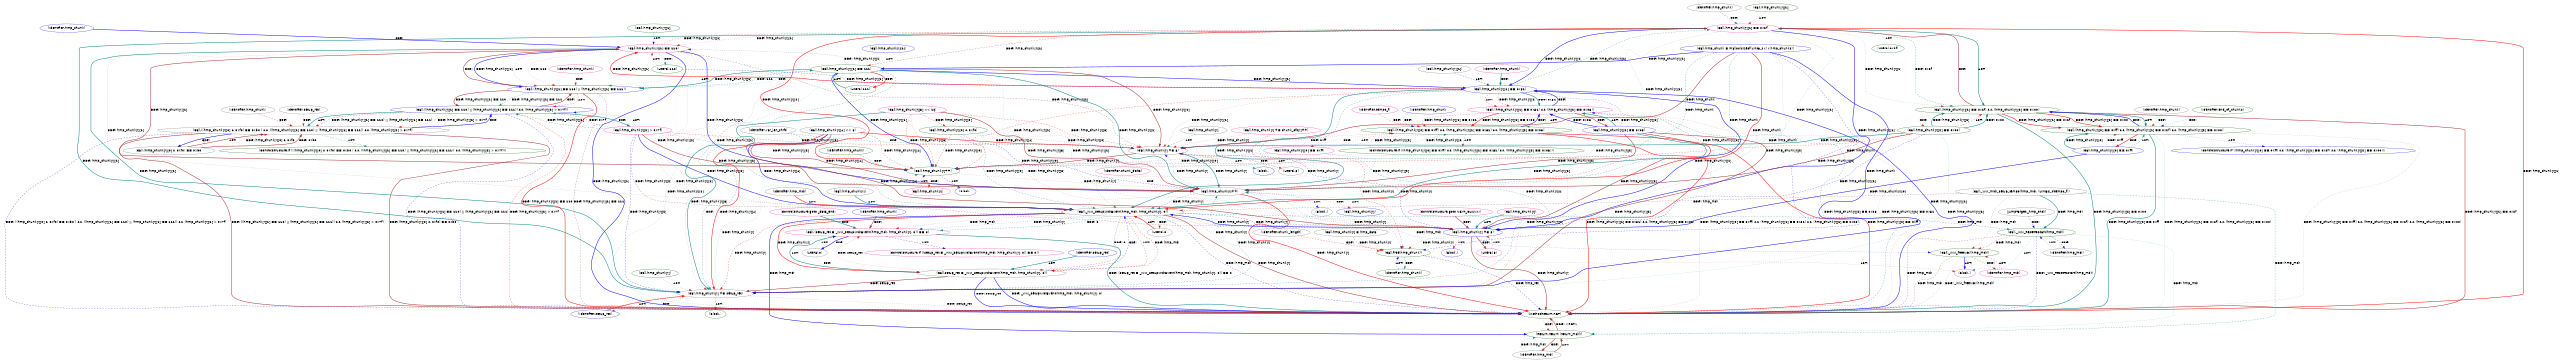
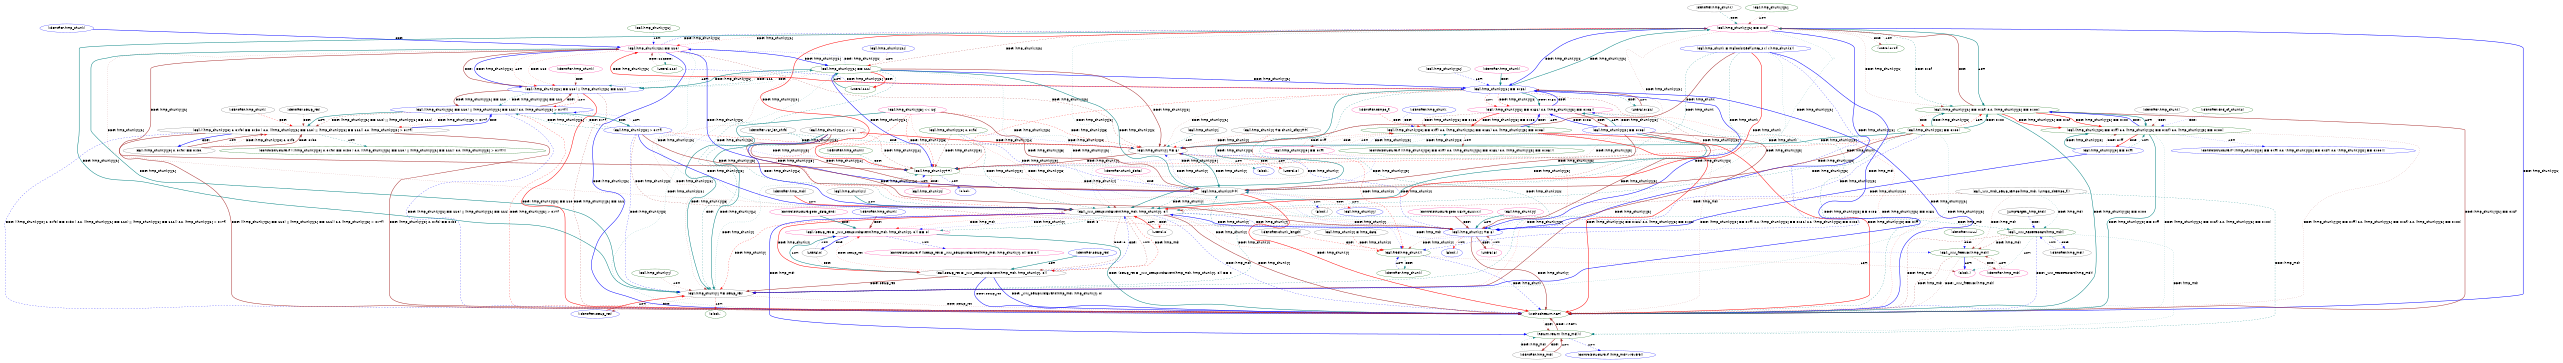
edge "(Call,hmp_chunk[i][1] == 110)" -> "(Call,hmp_chunk[i][1] == 0x2f)": color brown -> blue
edge "(Call,hmp_chunk[i][1] == 0x2f)" -> "(Literal,0x2f)": added, label "CFG:"
edge "(Call,hmp_chunk[i][1] == 0x2f)" -> "(Call,_WM_SetupMidiEvent(hmp_mdi, hmp_chunk[i], 0))": added, label "DDG: hmp_chunk[i][1]"
edge "(Call,hmp_chunk[i][1] == 0x51)" -> "(Call,hmp_chunk[i][1] == 0x2f)": style dashed -> bold
edge "(Literal,110)" -> "(Call,hmp_chunk[i][1] == 110)": label "AST: " -> "DDG: 111"
edge "(Call,hmp_chunk = malloc(sizeof(uint8_t *) * hmp_chunks))" -> "(Call,hmp_chunk[i][1] == 111)": now "(Call,hmp_chunk[i][1] == 110)" -> "(Call,hmp_chunk[i][1] == 111)"
node "(Literal,0x51)": added
edge "(Call,hmp_chunk[i][3] << 16)" -> "(Call,hmp_chunk[i][0] & 0xf0)": now "(Call,hmp_chunk[i][3] << 16)" -> "(Call,_WM_SetupMidiEvent(hmp_mdi, hmp_chunk[i], 0))"
node "(Call,hmp_chunk[i][2] > 0x7f)": color deeppink -> blue
node "(Call,hmp_chunk[i] += chunk_ofs[i]++)": color deeppink -> gray40
edge "(Call,hmp_chunk[i][4] << 8)" -> "(Call,hmp_chunk[i] += setup_ret)": color red -> teal
edge "(Call,hmp_chunk = malloc(sizeof(uint8_t *) * hmp_chunks))" -> "(Call,hmp_chunk[i] += setup_ret)": label "DDG: hmp_chunk" -> "DDG: hmp_mdi"
edge "(Call,hmp_chunk[i][2] == 0x00)" -> "(Call,_WM_SetupMidiEvent(hmp_mdi, hmp_chunk[i], 0))": added, label "DDG: hmp_chunk[i][2]"
edge "(Call,_WM_midi_setup_tempo(hmp_mdi, (uint32_t)tempo_f))" -> "(Call,_WM_ResetToStart(hmp_mdi))": style bold -> dotted
node "(Identifier,NULL)": added
edge "(Call,hmp_chunk[i][1] == 0x2f)" -> "(MethodReturn,RET)": color red -> blue
edge "(Call,free(hmp_chunk))" -> "(MethodReturn,RET)": label "DDG: hmp_ret" -> "DDG: hmp_chunk"
node "(Return,return (return_mdi);)": label "(Return,return (return_mdi);)" -> "(Return,return (hmp_mdi);)"
node "(ControlStructure,if (hmp_mdi->reverb))": added
